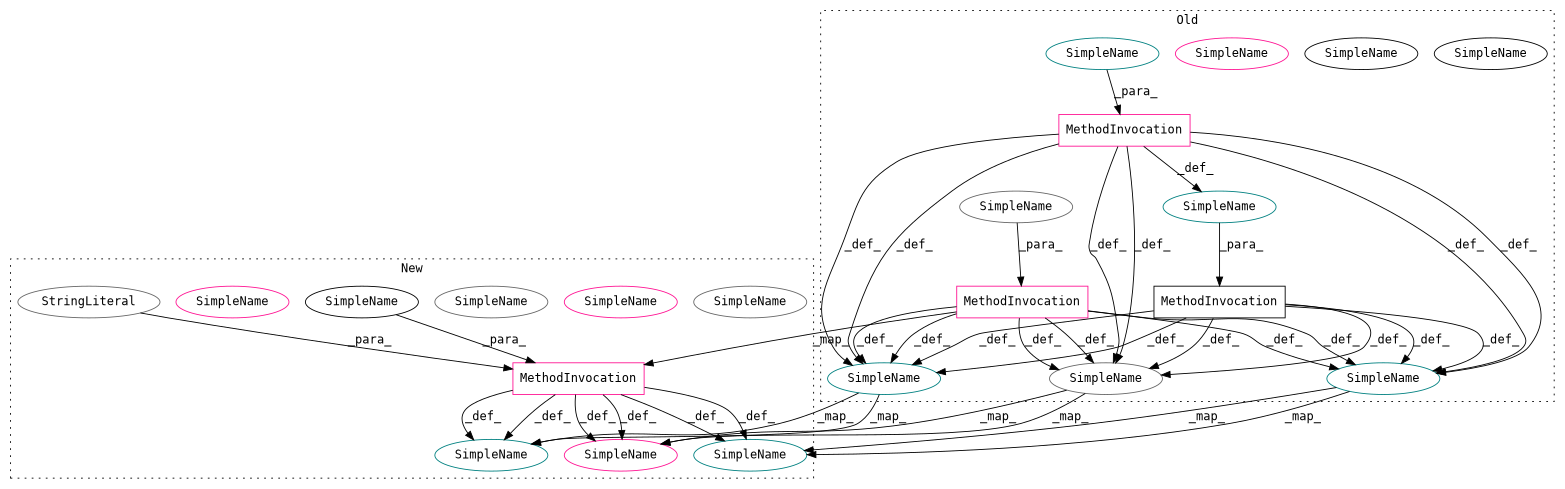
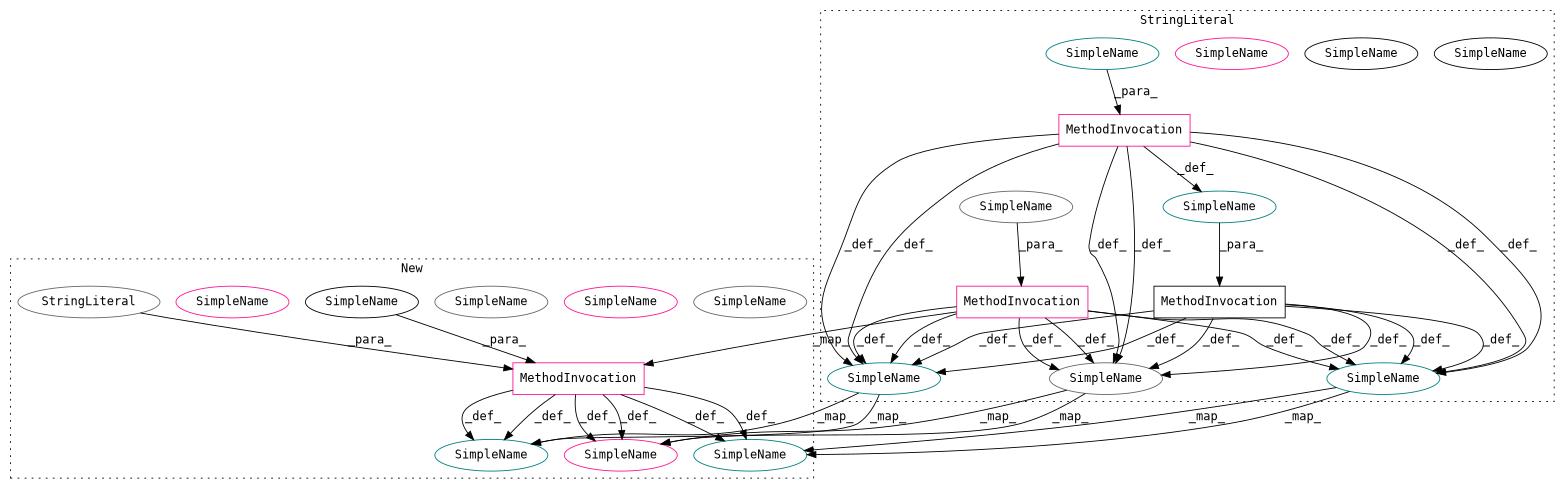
cluster "Old": label "Old" -> "StringLiteral"
